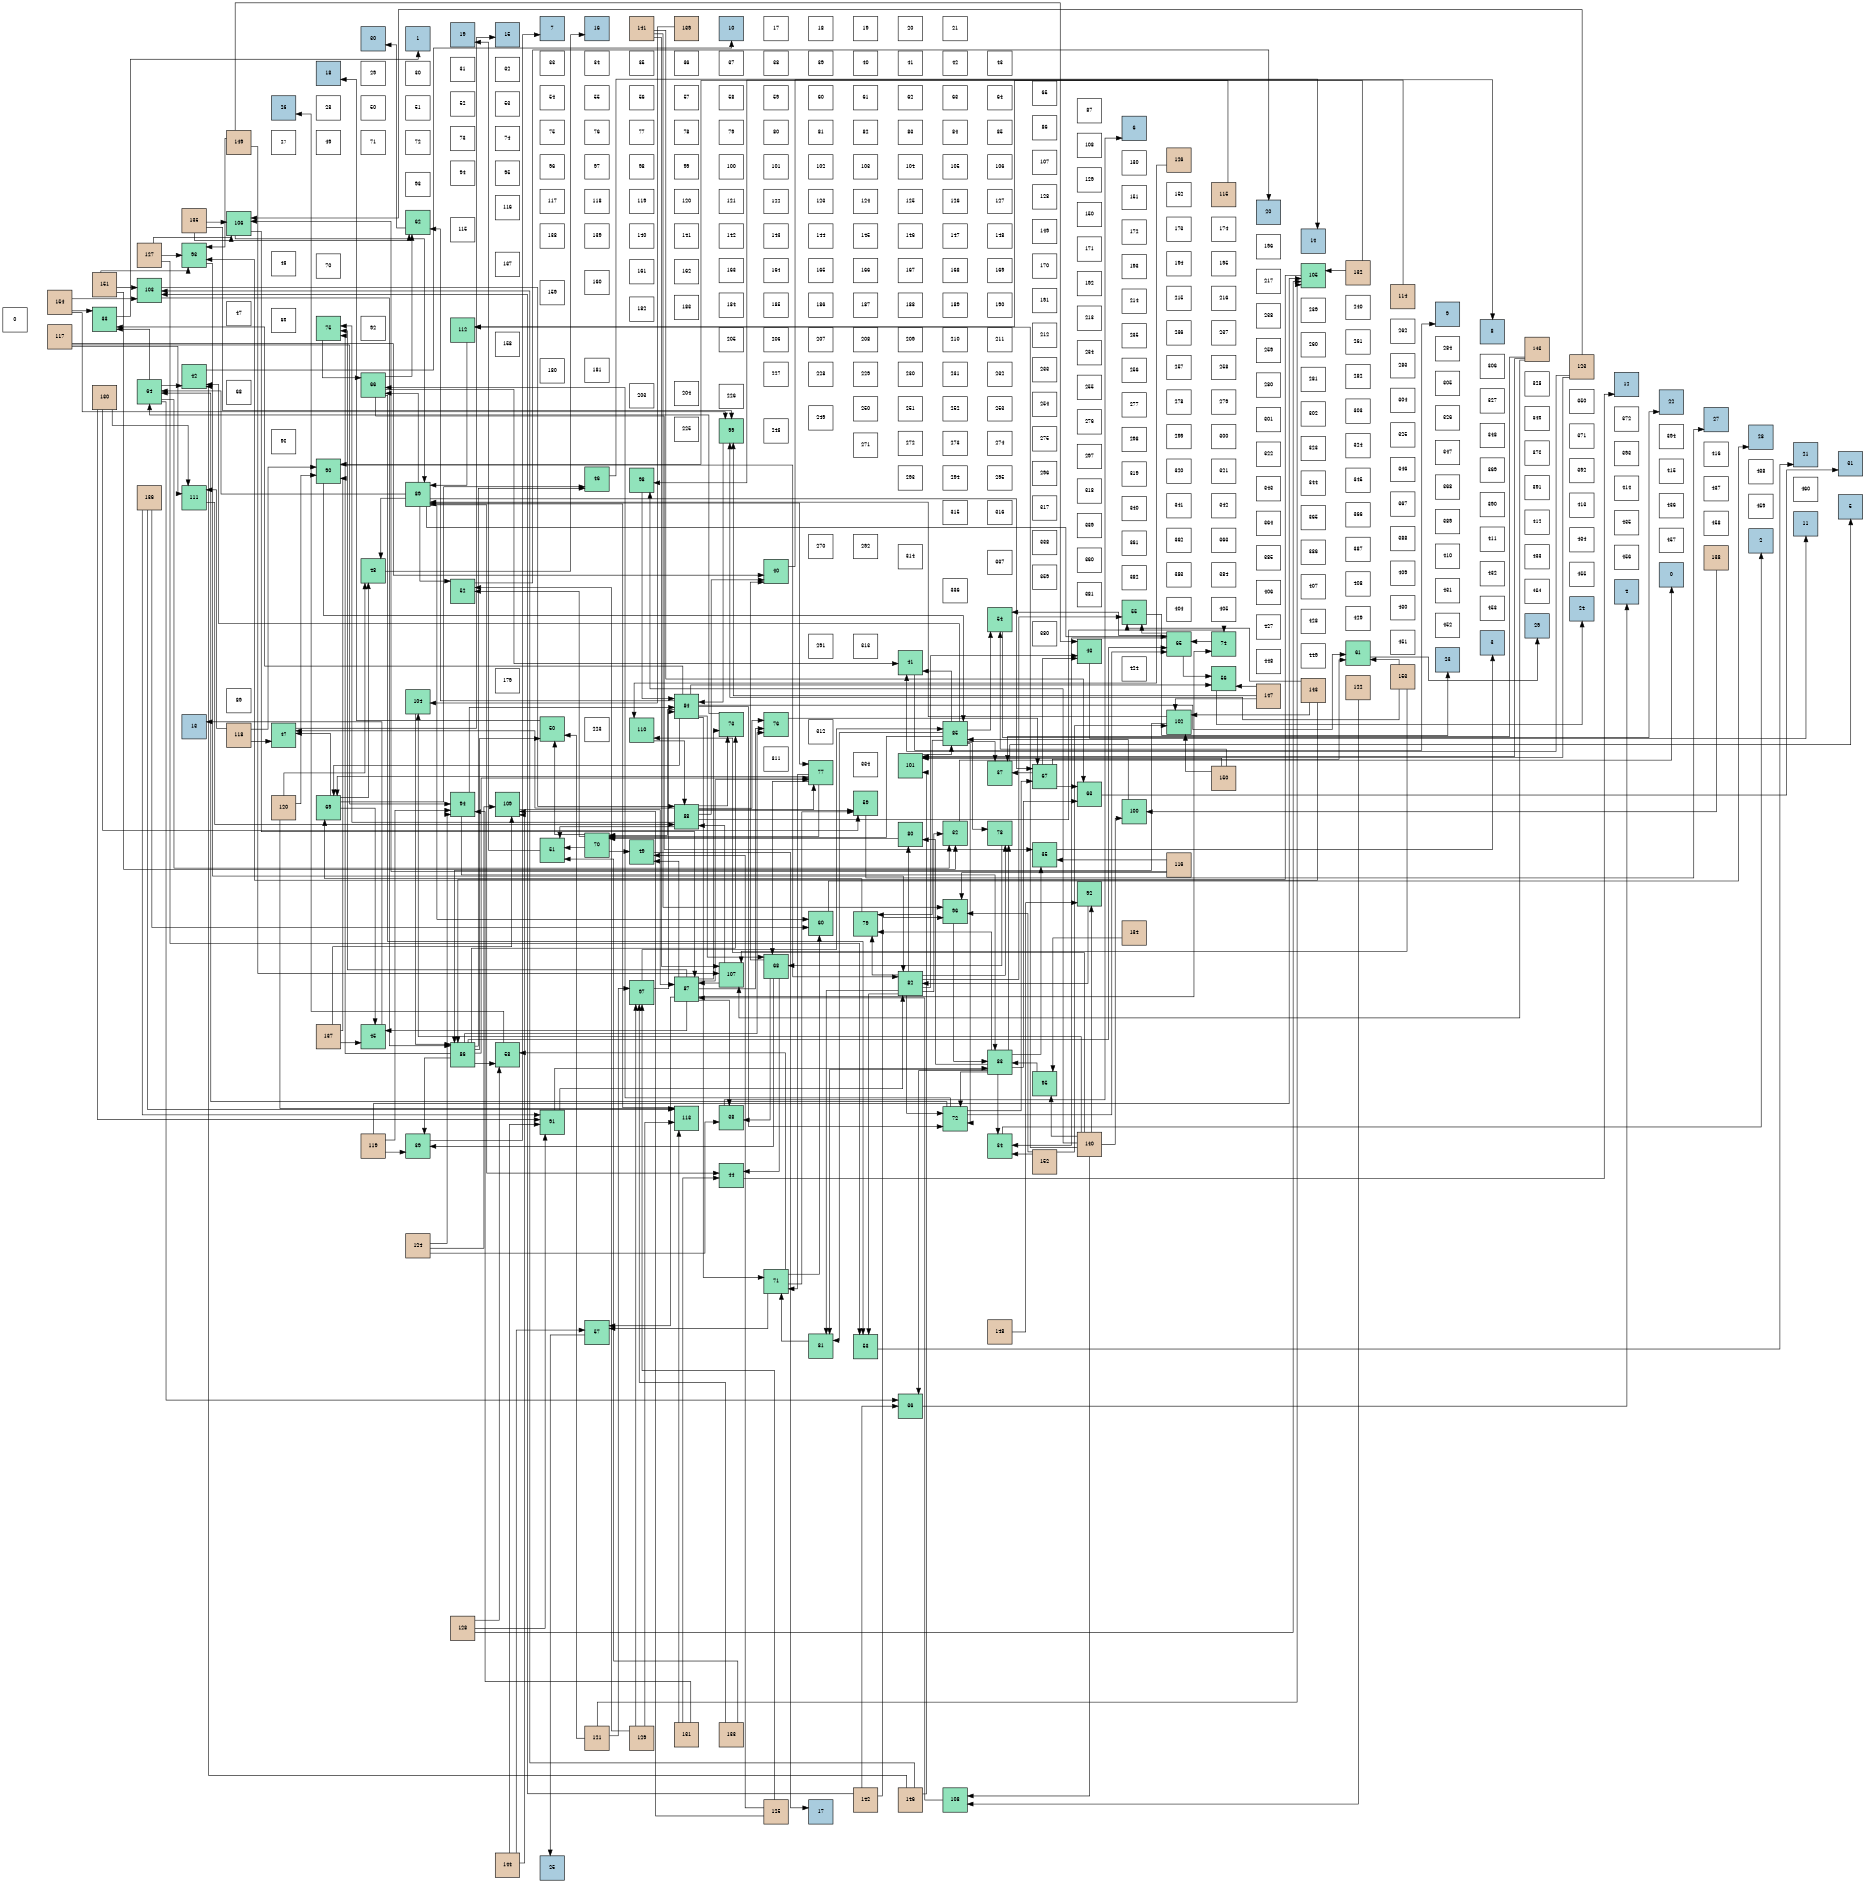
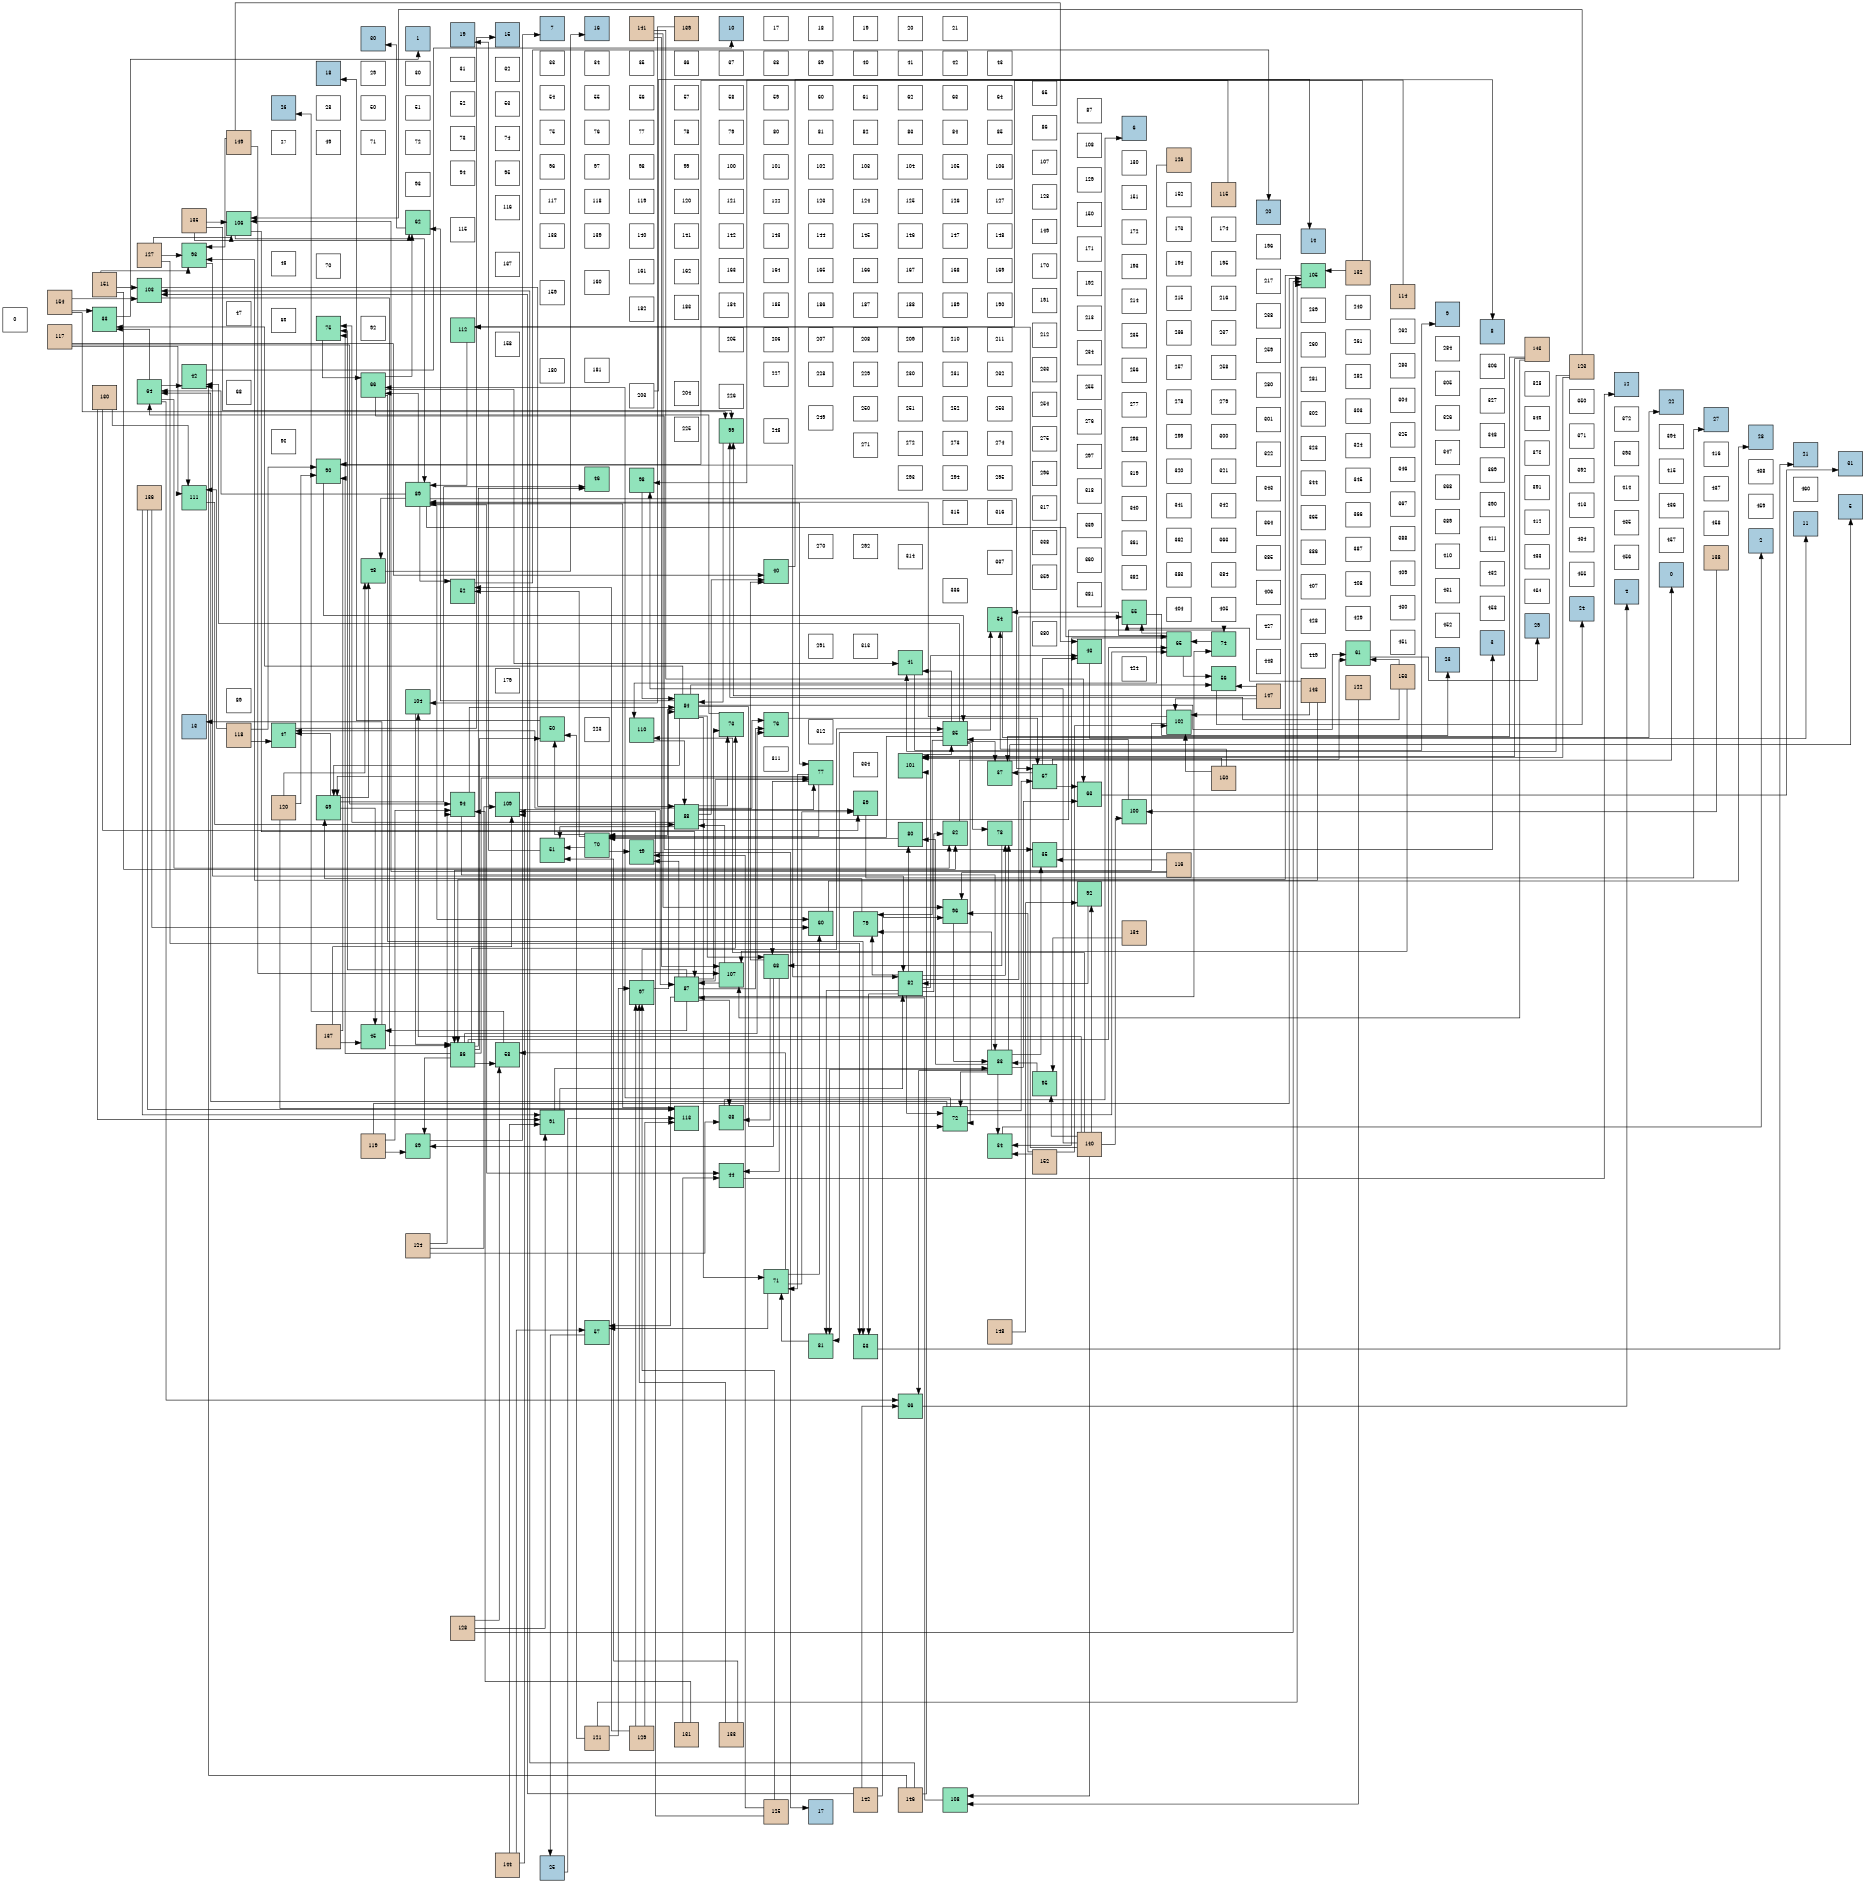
edge "46" -> "14": now "203" -> "14"
edge "131" -> "113": now "25" -> "113"
